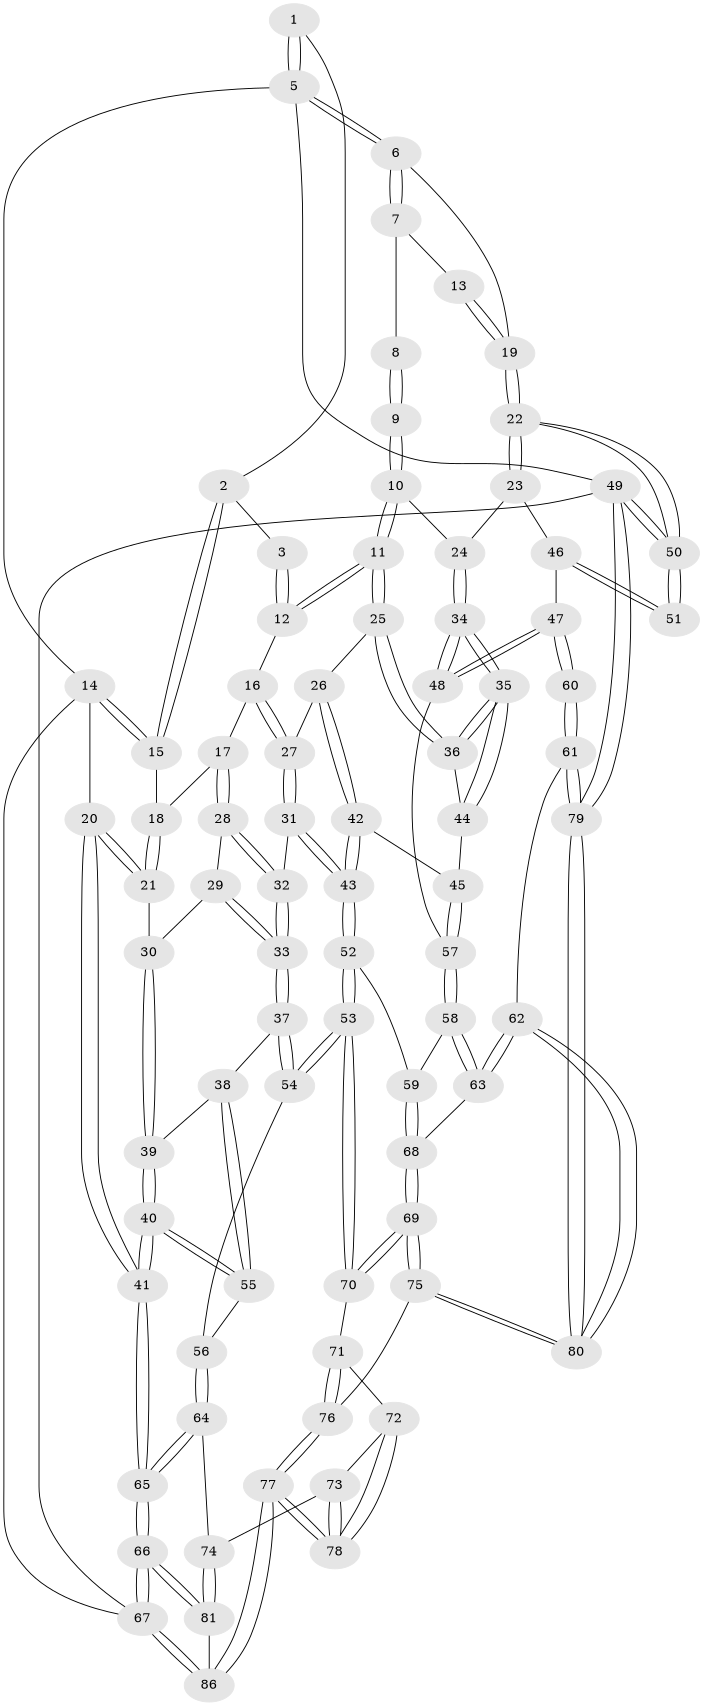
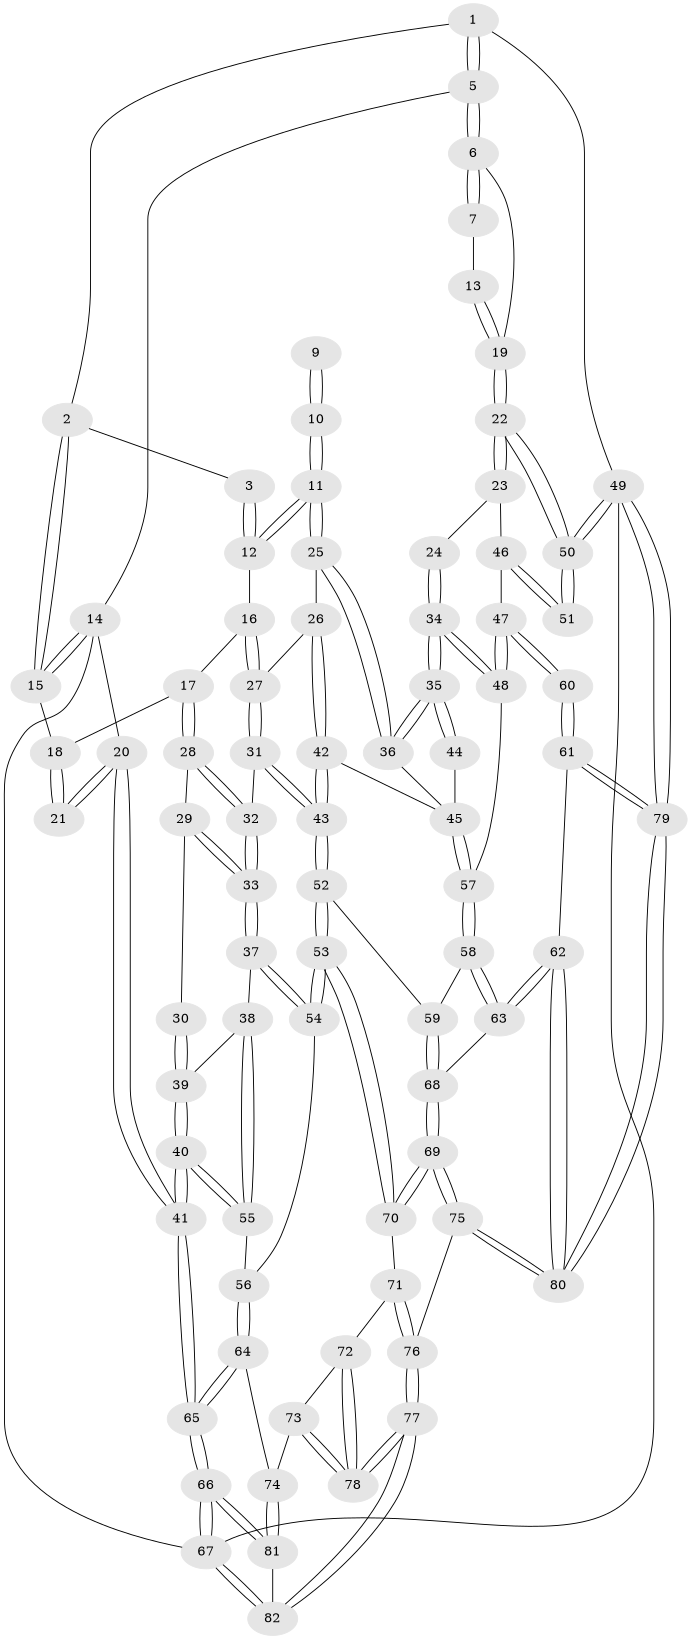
node "8": removed
edge "5" -- "49": now "1" -- "49"
edge "10" -- "24": removed
edge "36" -- "44": now "36" -- "45"
edge "21" -- "30": removed
node "86": label "86" -> "82"
